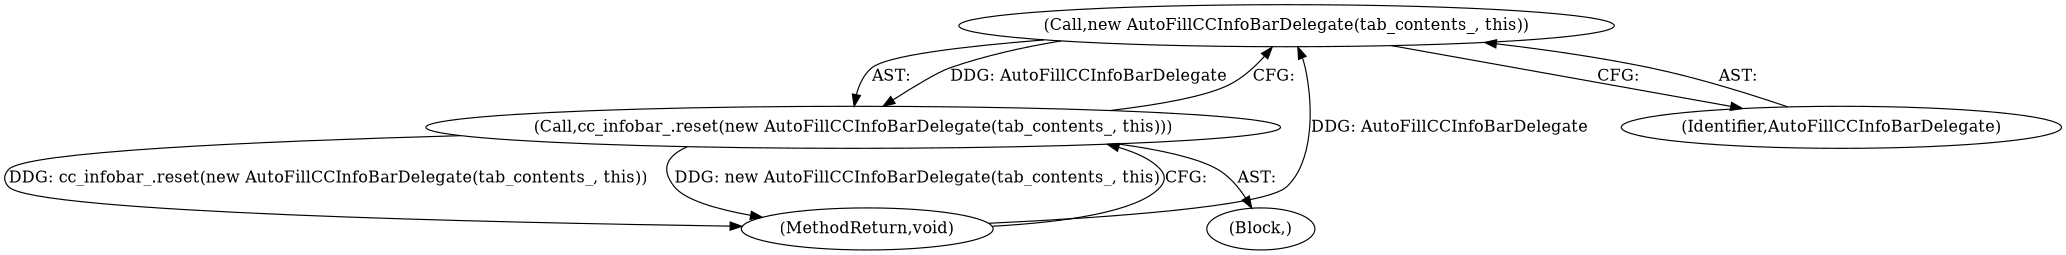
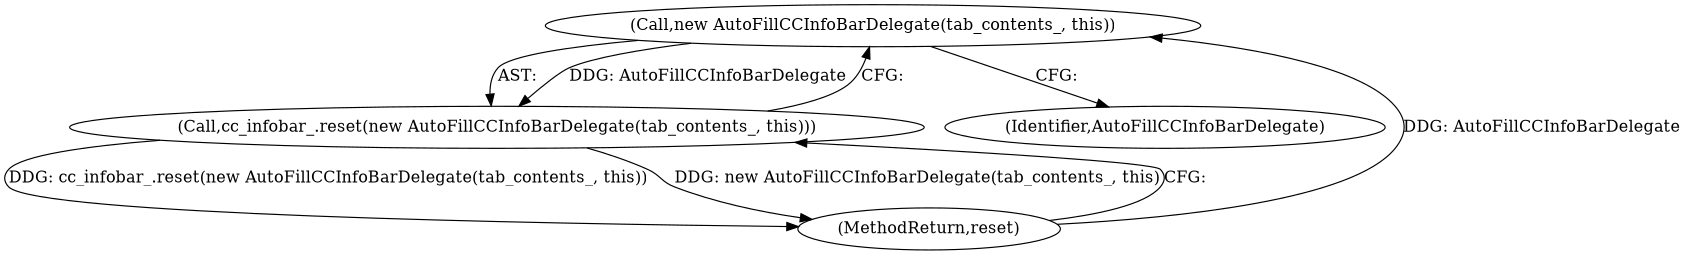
edge "(Identifier,AutoFillCCInfoBarDelegate)" -> "(Call,new AutoFillCCInfoBarDelegate(tab_contents_, this))": removed, label "AST:"
node "(MethodReturn,void)": label "(MethodReturn,void)" -> "(MethodReturn,reset)"
node "(Block,)": removed
